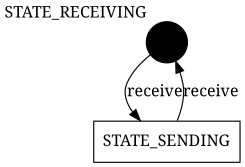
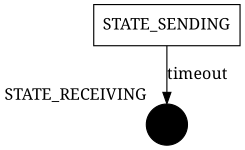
edge "STATE_RECEIVING" -> "STATE_SENDING": removed, label "receive"
edge "STATE_SENDING" -> "STATE_RECEIVING": label "receive" -> "timeout"
